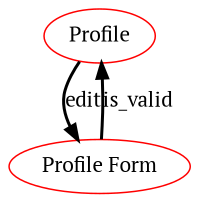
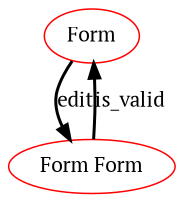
node "Profile": label "Profile" -> "Form"
node "Profile Form": label "Profile Form" -> "Form Form"
